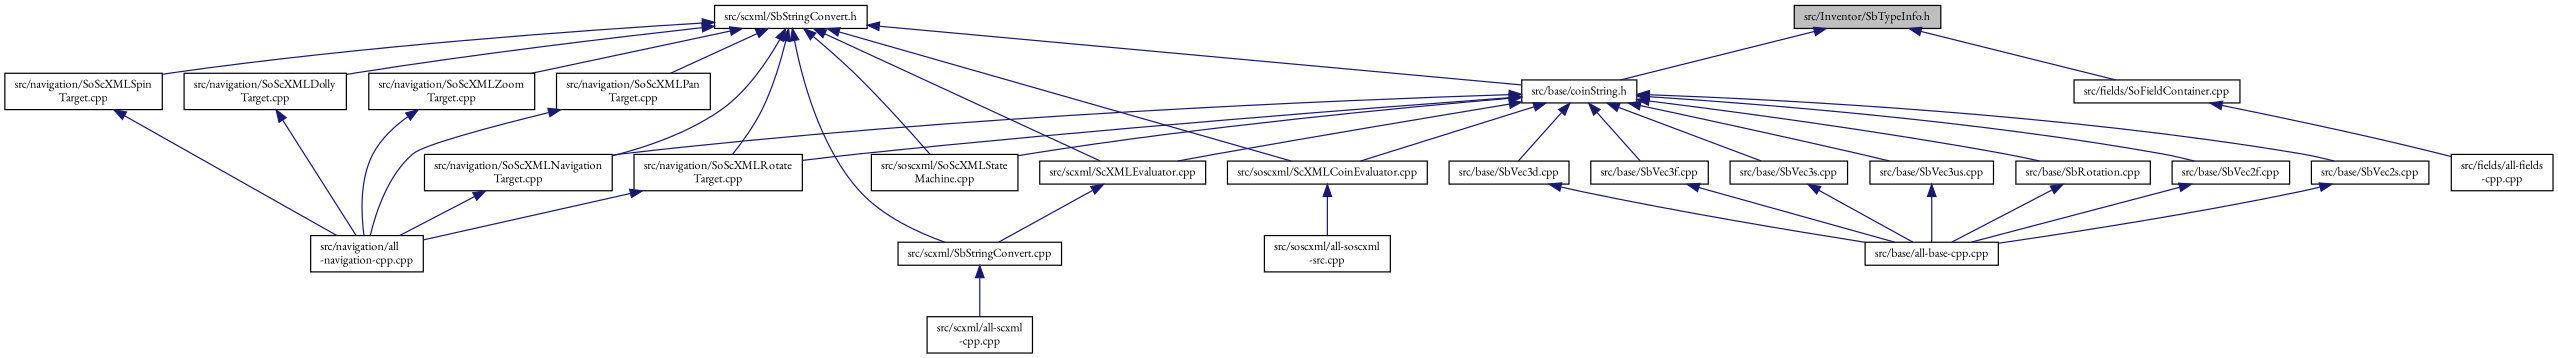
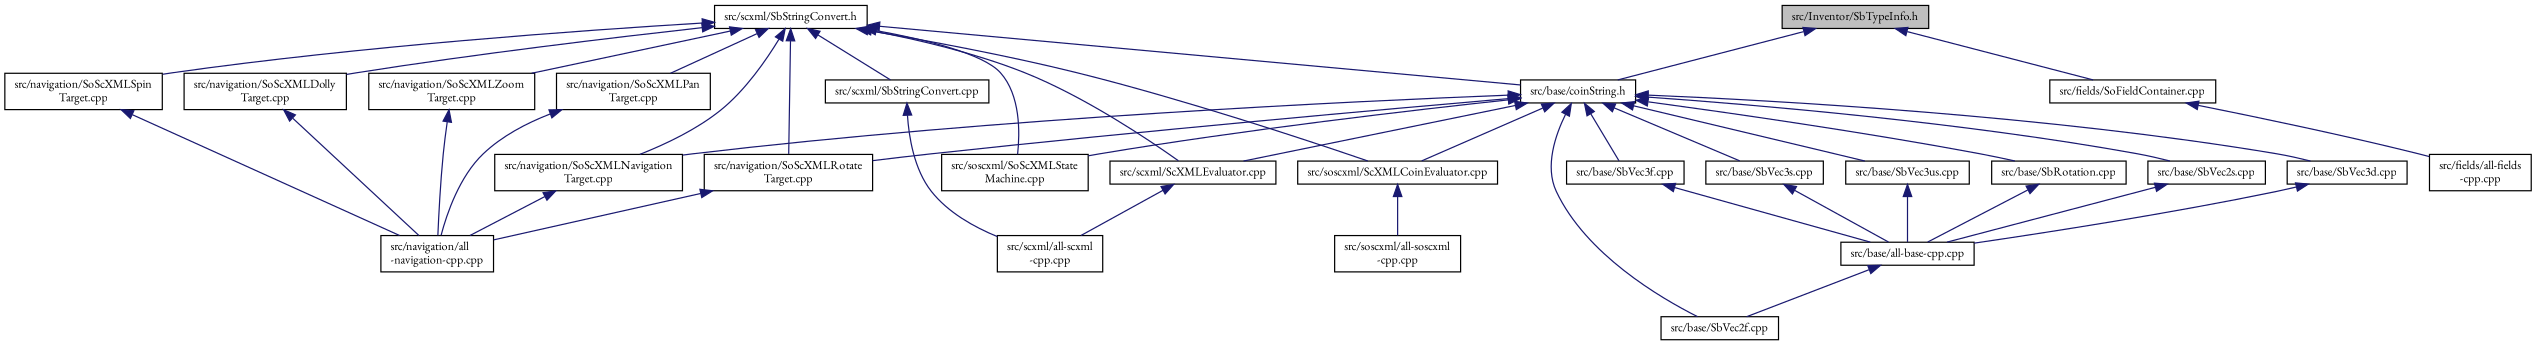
edge "src/base/all-base-cpp.cpp" -> "src/base/SbVec2f.cpp": reversed
edge "src/scxml/SbStringConvert.cpp" -> "src/scxml/ScXMLEvaluator.cpp": now "src/scxml/all-scxml -cpp.cpp" -> "src/scxml/ScXMLEvaluator.cpp"
node "src/soscxml/all-soscxml -src.cpp": label "src/soscxml/all-soscxml -src.cpp" -> "src/soscxml/all-soscxml -cpp.cpp"
